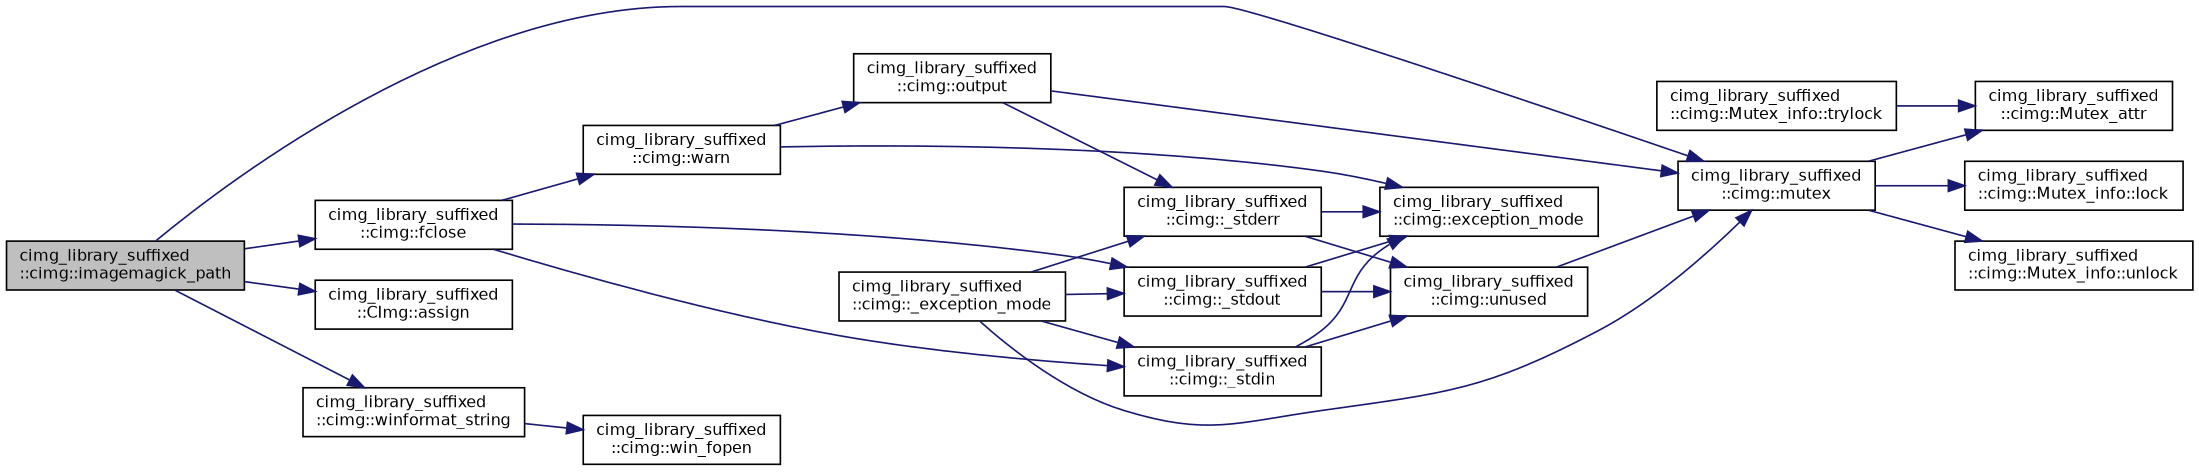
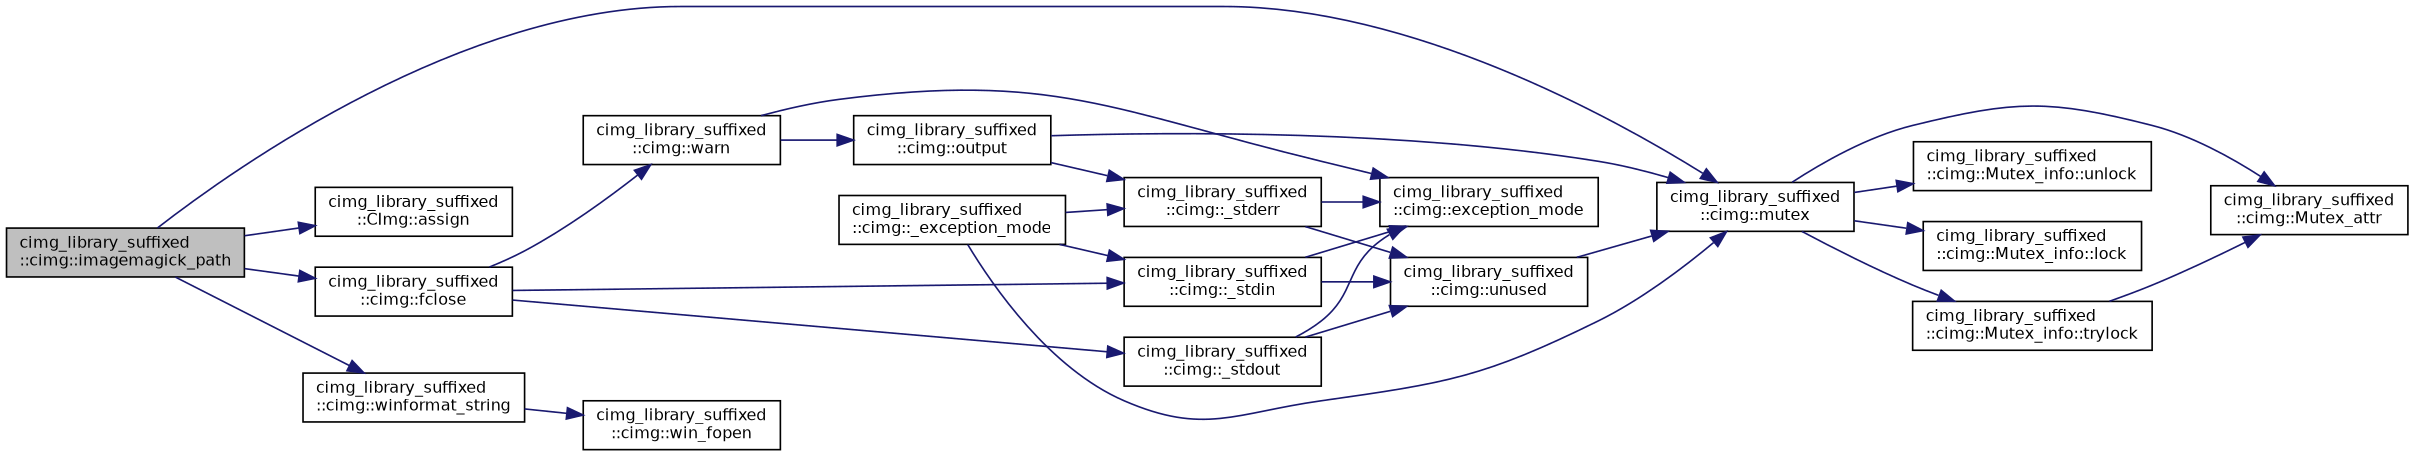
edge "cimg_library_suffixed ::cimg::mutex" -> "cimg_library_suffixed ::cimg::Mutex_info::trylock": added
edge "cimg_library_suffixed ::cimg::_exception_mode" -> "cimg_library_suffixed ::cimg::_stdout": removed
